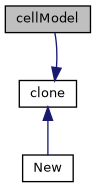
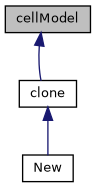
edge "cellModel" -> "clone": reversed
